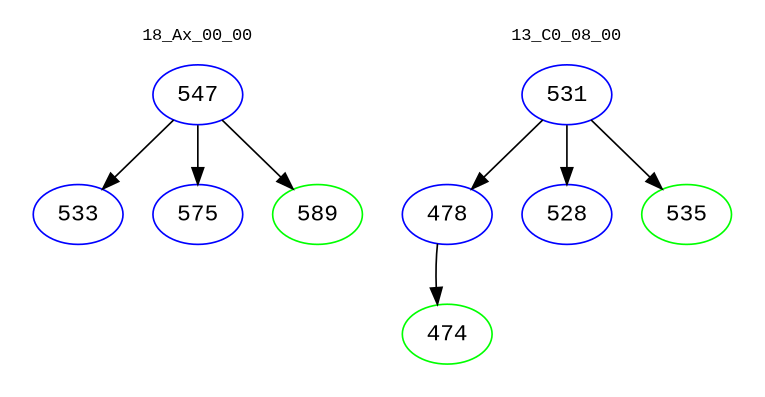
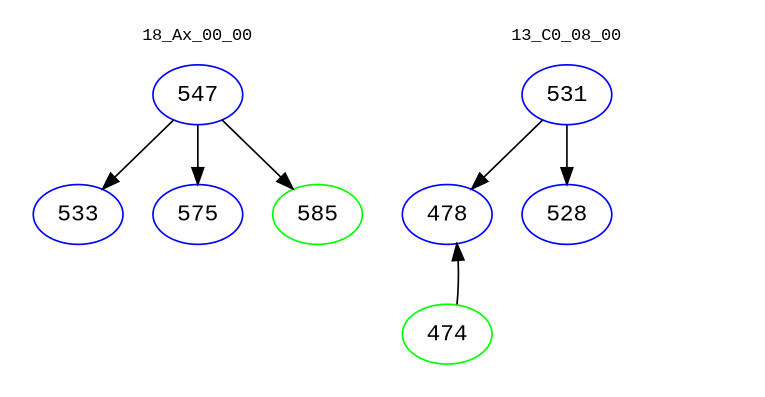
node "589": label "589" -> "585"
node "535": removed
edge "478" -> "474": reversed
